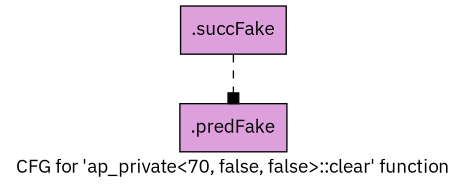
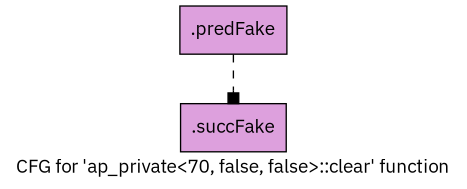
edge ".succFake" -> ".predFake": reversed
